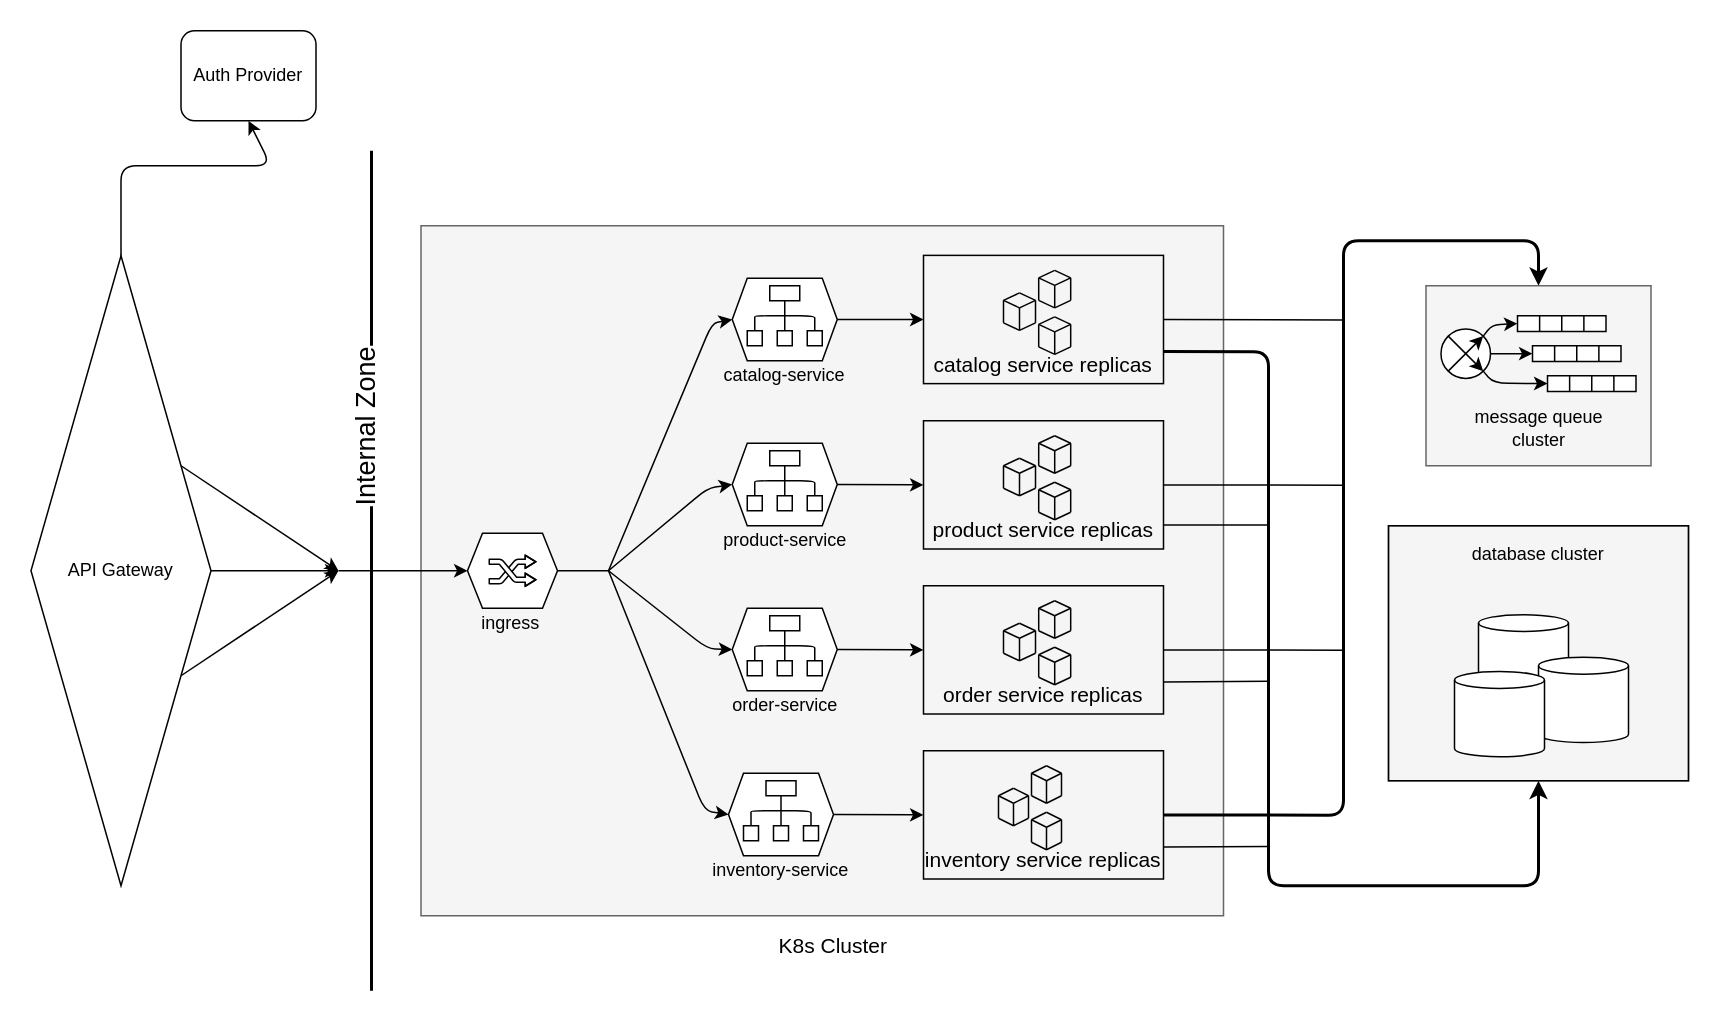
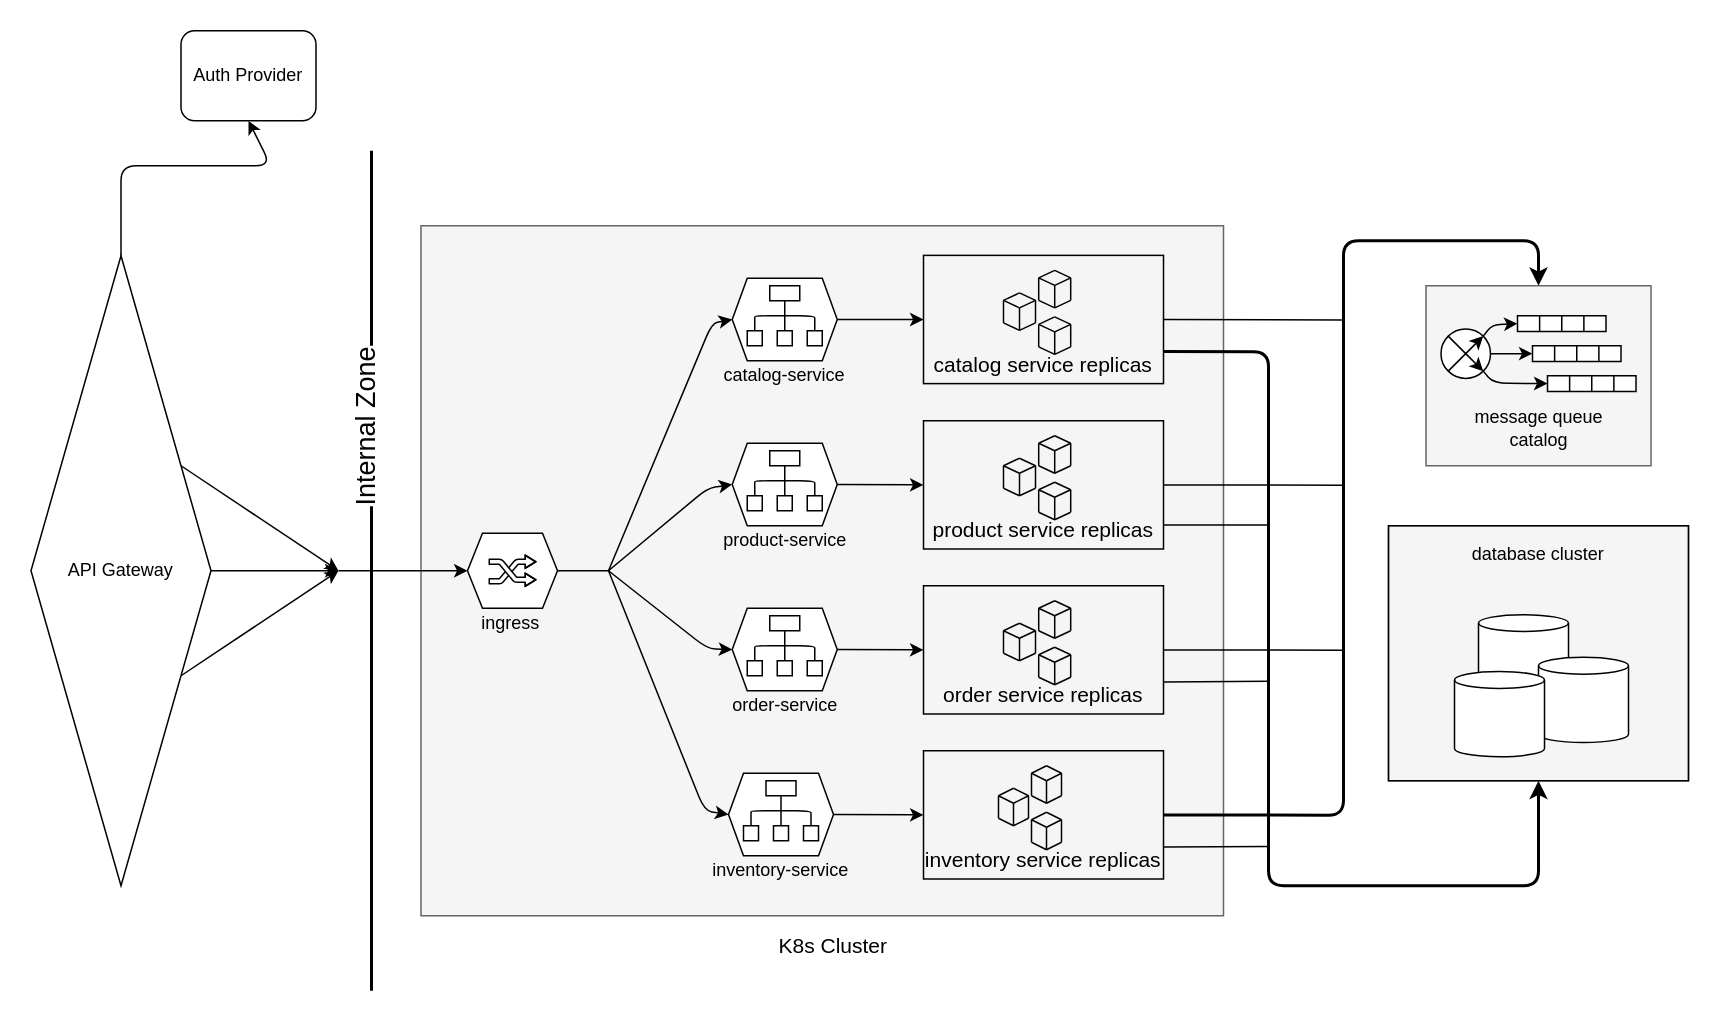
node "message queue cluster": label "message queue cluster" -> "message queue catalog"
